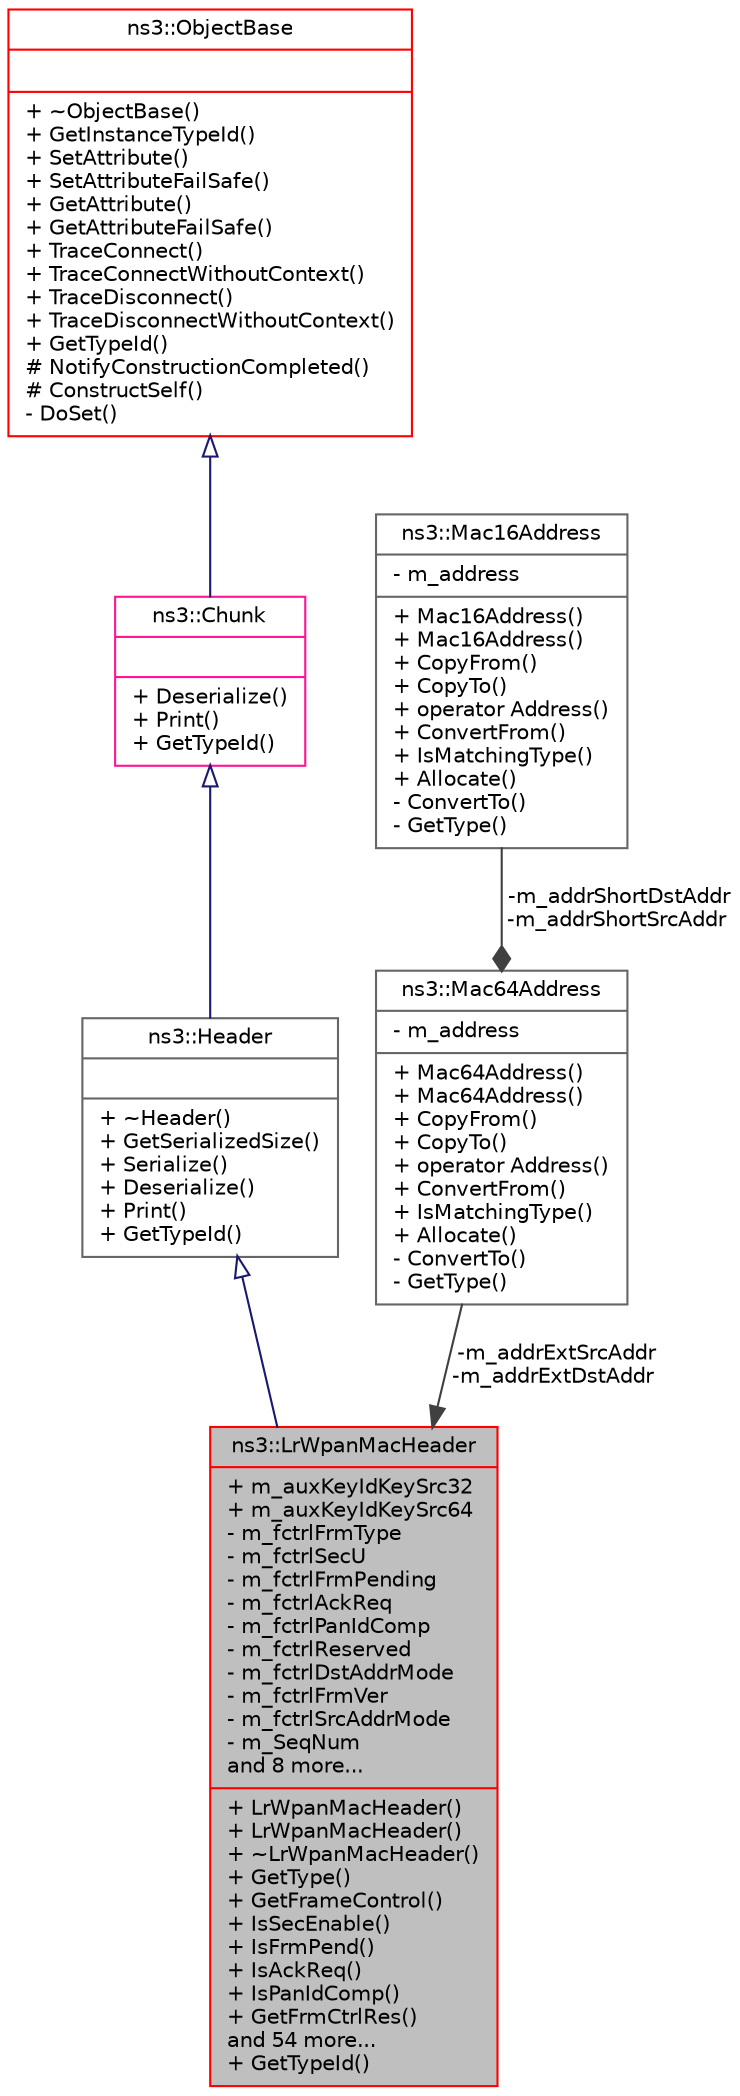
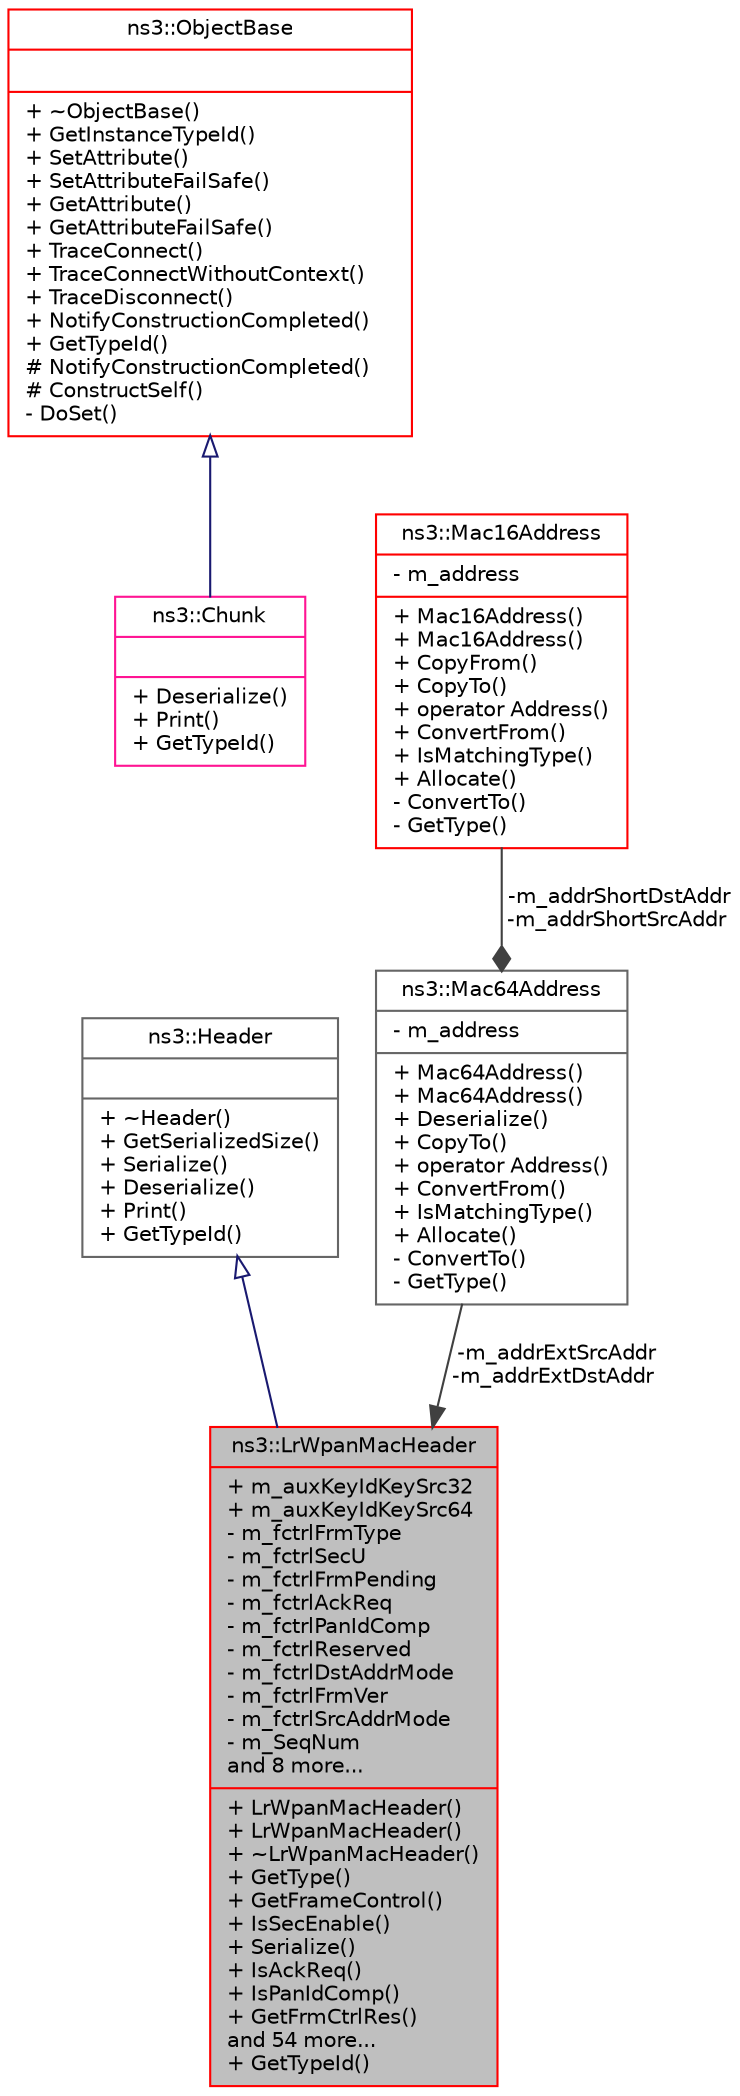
node "ns3::ObjectBase": text "+ TraceDisconnectWithoutContext()" -> "+ NotifyConstructionCompleted()"
node "ns3::Mac16Address": color gray40 -> red
edge "ns3::Header" -> "ns3::Chunk": removed
node "ns3::Mac64Address": text "+ CopyFrom()" -> "+ Deserialize()"
node "ns3::LrWpanMacHeader": text "+ IsFrmPend()" -> "+ Serialize()"
